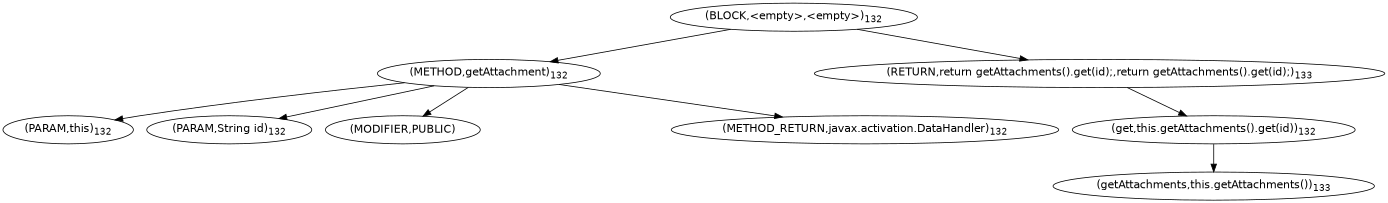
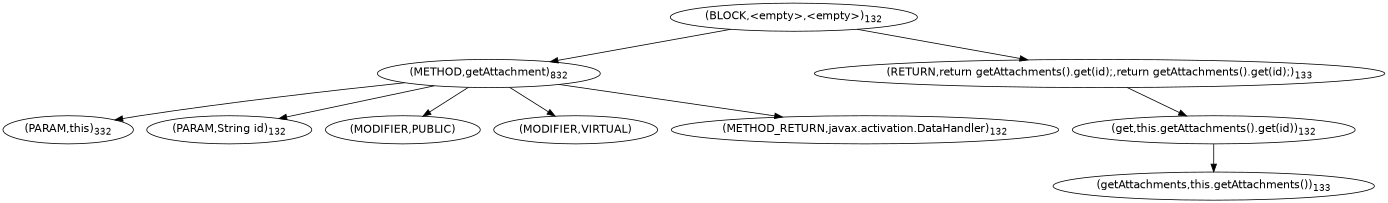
node "(METHOD,getAttachment)": text "132" -> "832"
node "(PARAM,this)": text "132" -> "332"
node "(MODIFIER,VIRTUAL)": added
